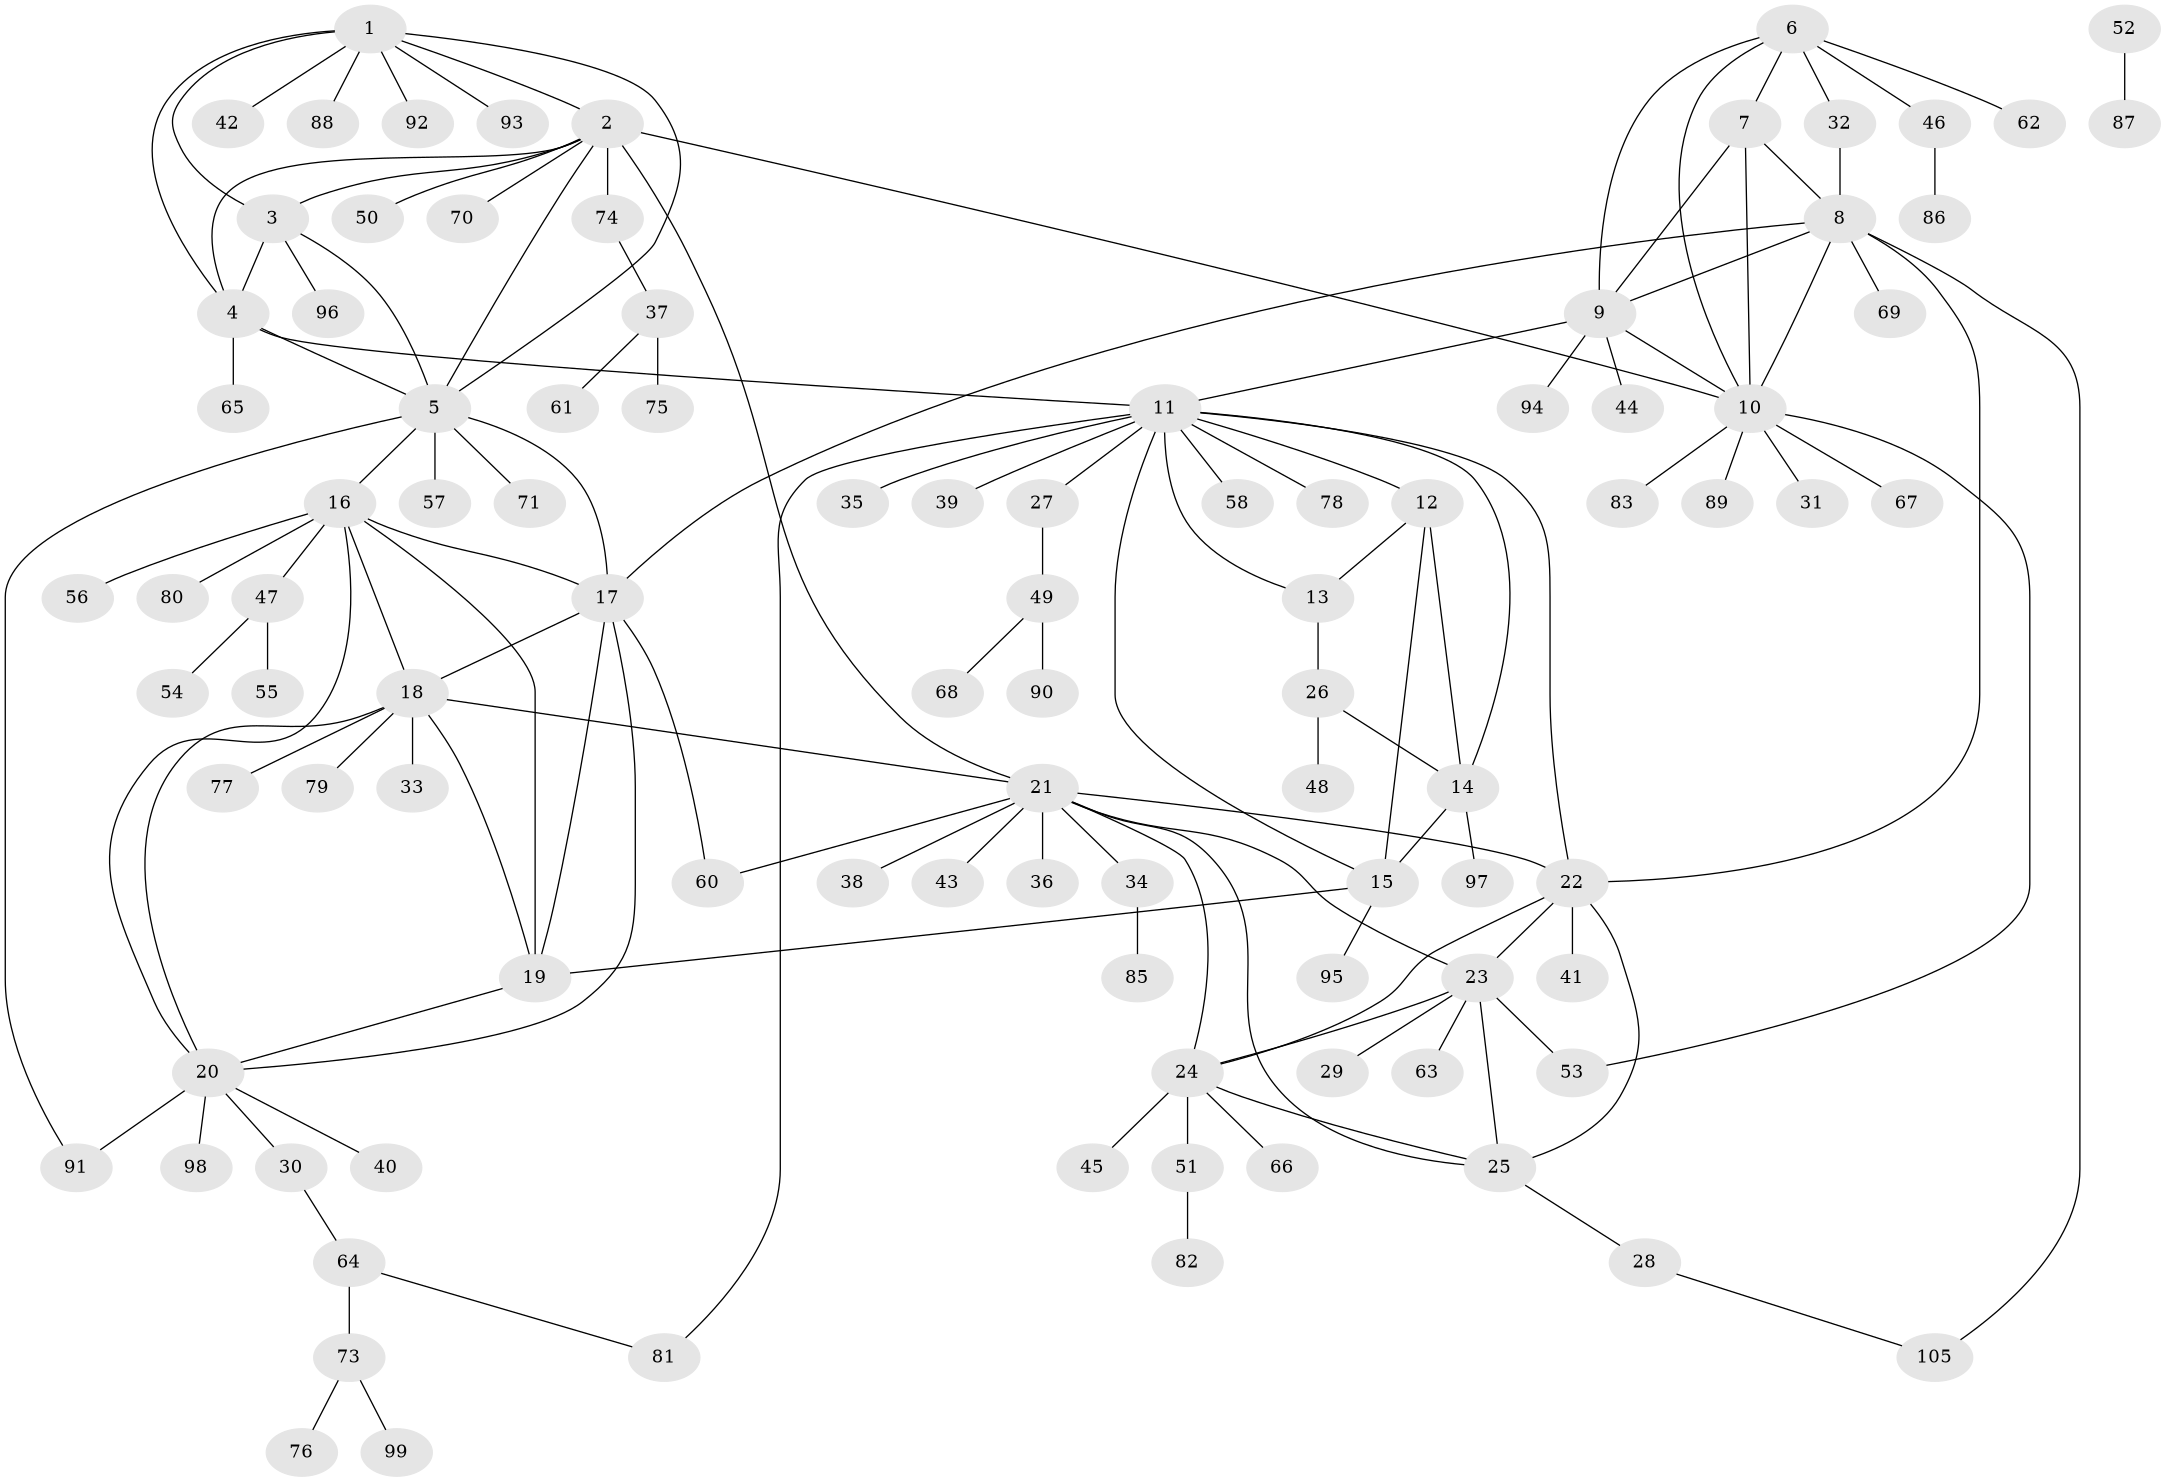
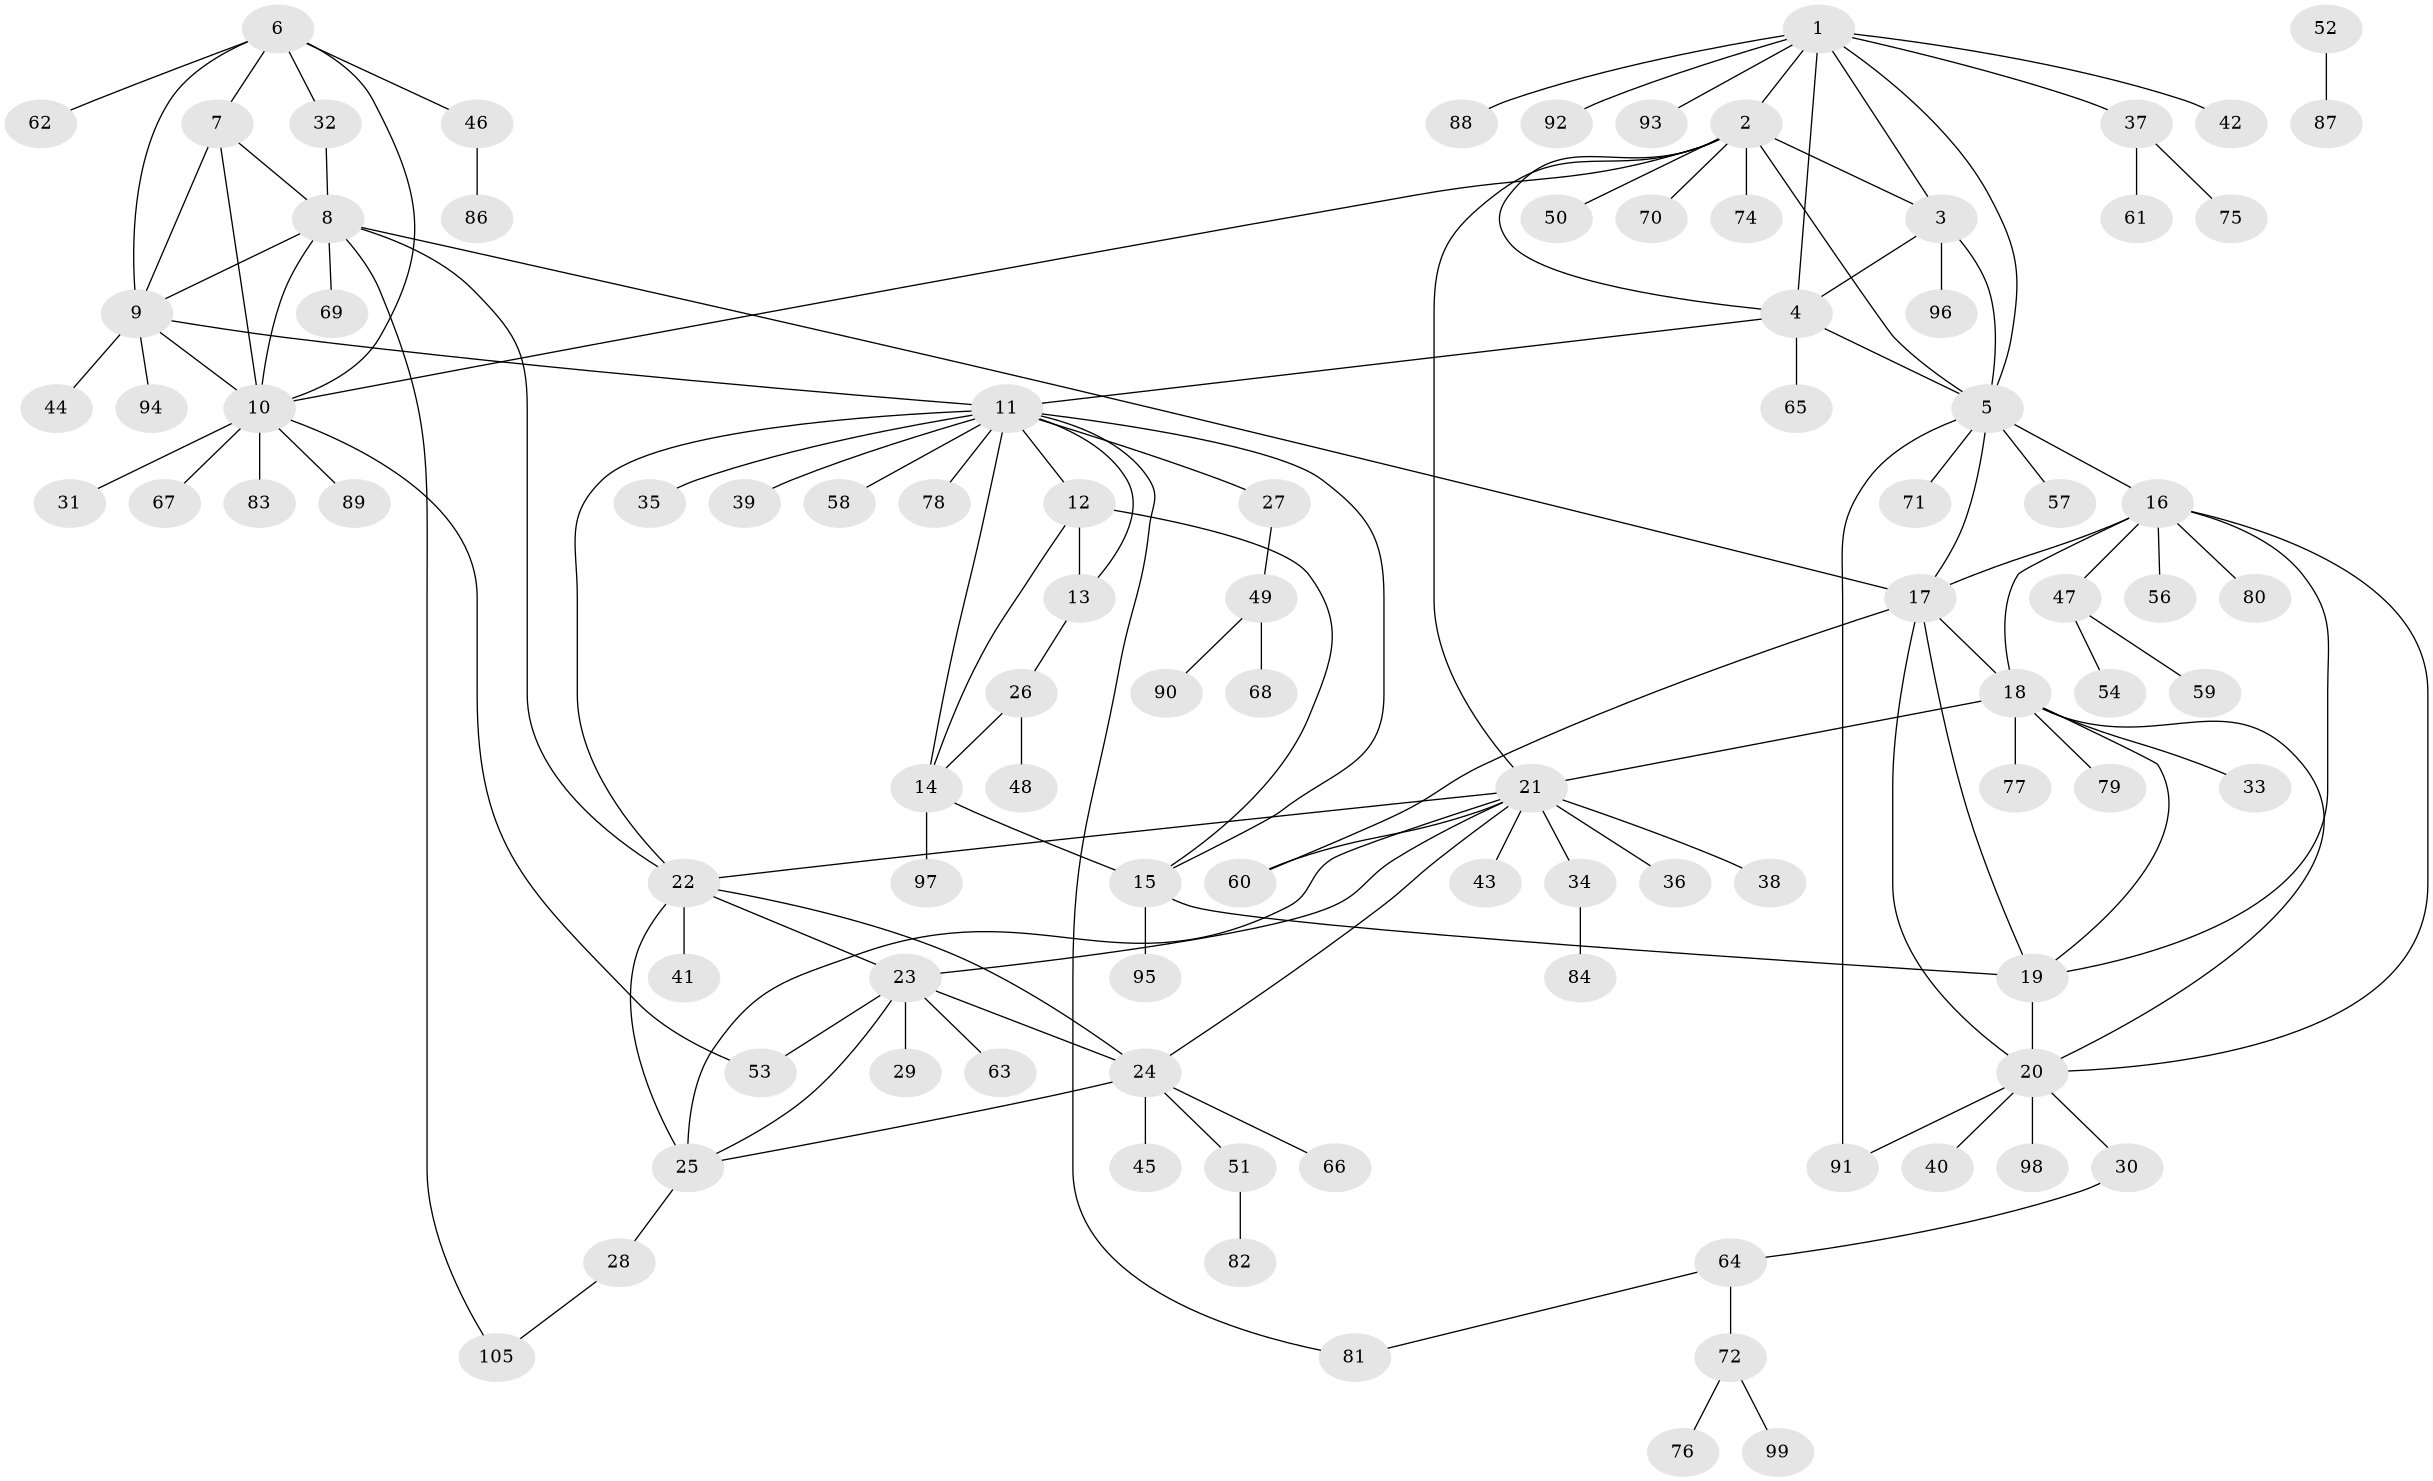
edge "74" -- "37": now "1" -- "37"
node "55": label "55" -> "59"
node "85": label "85" -> "84"
node "73": label "73" -> "72"
